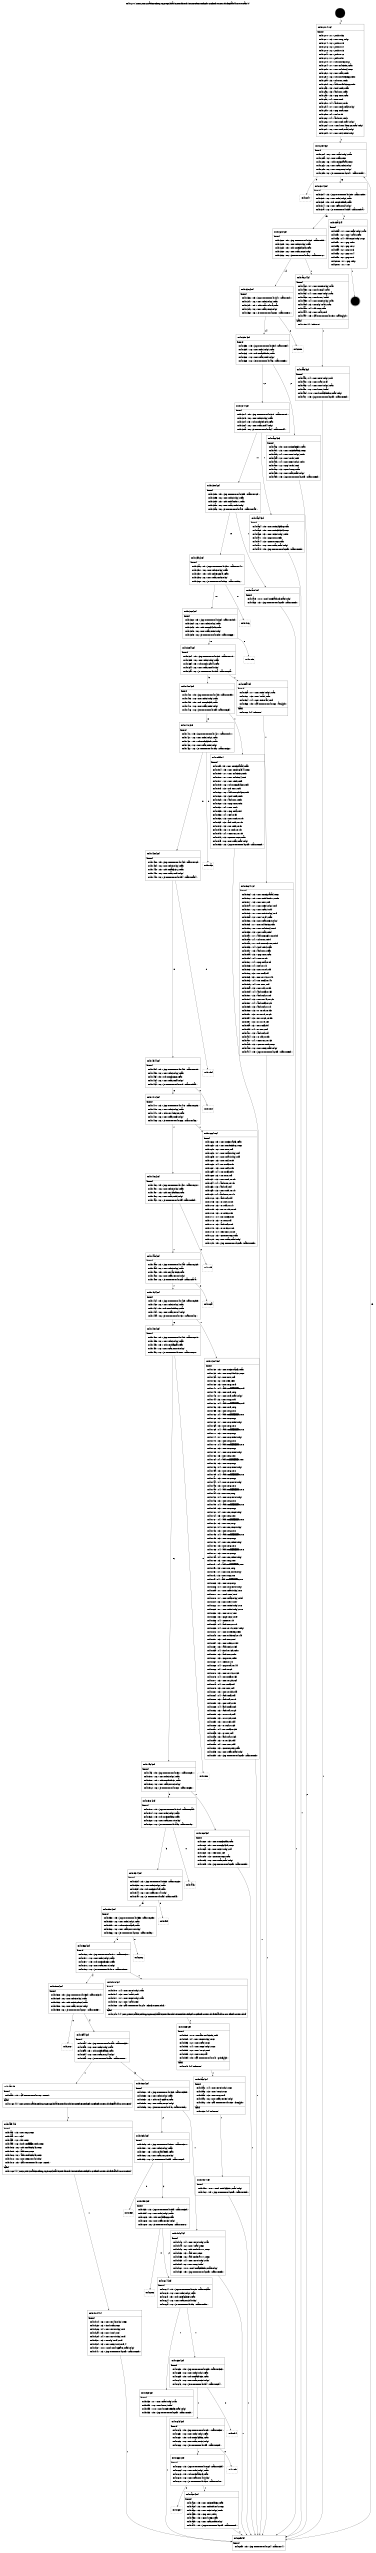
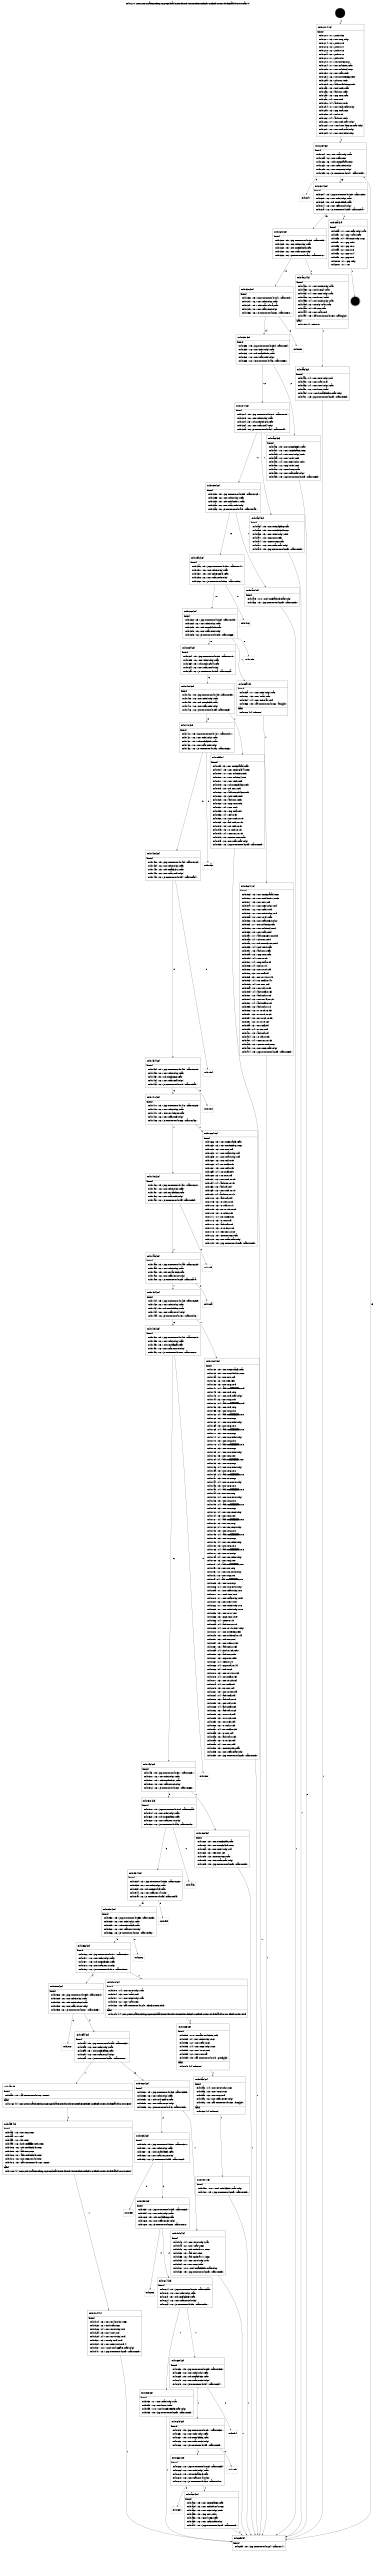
edge "0x4013e4 [28]" -> "0x40195a [19]": now "0x4013c8 [28]" -> "0x40195a [19]"
